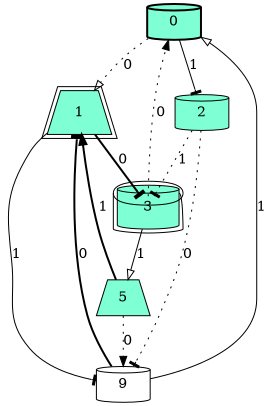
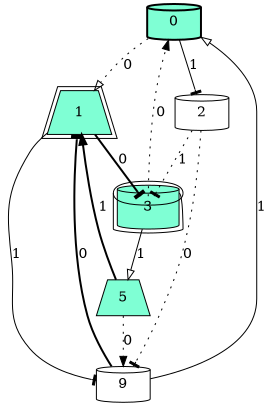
node "2": fillcolor aquamarine -> white
